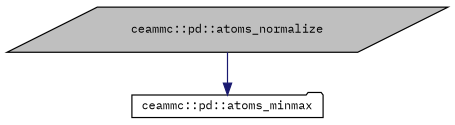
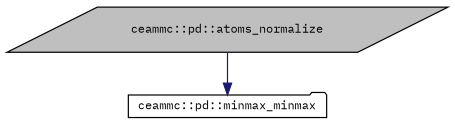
node "ceammc::pd::atoms_minmax": label "ceammc::pd::atoms_minmax" -> "ceammc::pd::minmax_minmax"
